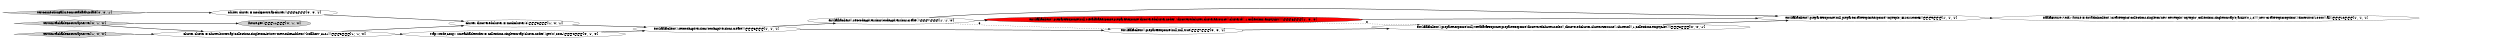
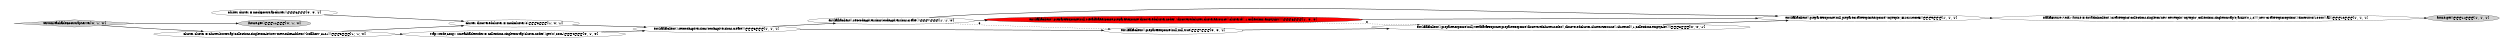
node "testConnectionFailureOnMetadataUpdate['0', '0', '1']": removed
node "future.get()@@@11@@@['1', '1', '1']": added
node "testUnreachableBootstrapServer['1', '0', '0']": removed
